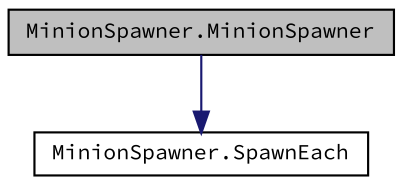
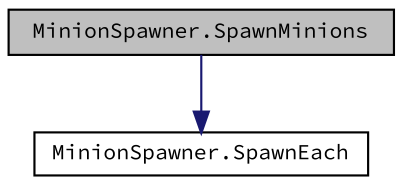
node "MinionSpawner.MinionSpawner": label "MinionSpawner.MinionSpawner" -> "MinionSpawner.SpawnMinions"
